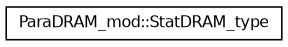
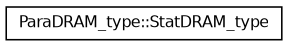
node "ParaDRAM_mod::StatDRAM_type": label "ParaDRAM_mod::StatDRAM_type" -> "ParaDRAM_type::StatDRAM_type"
